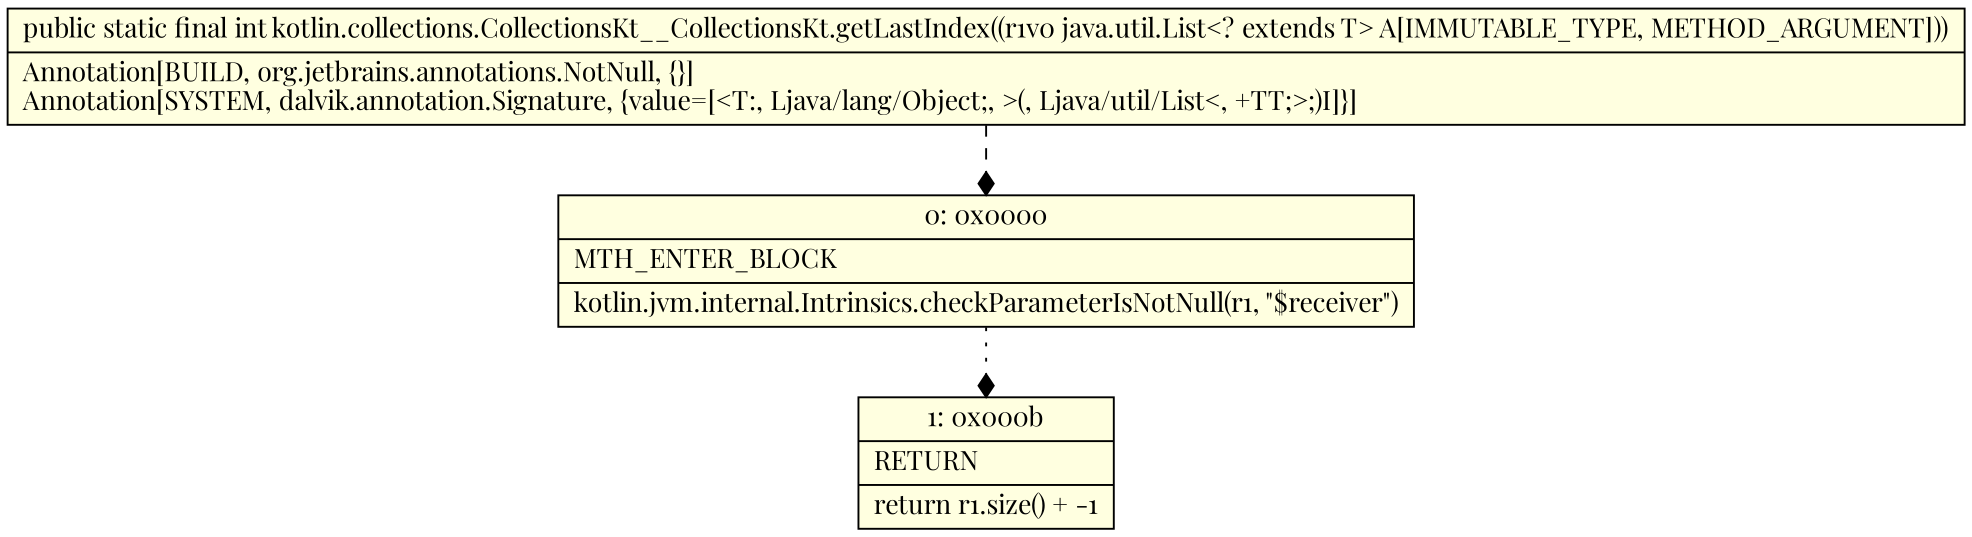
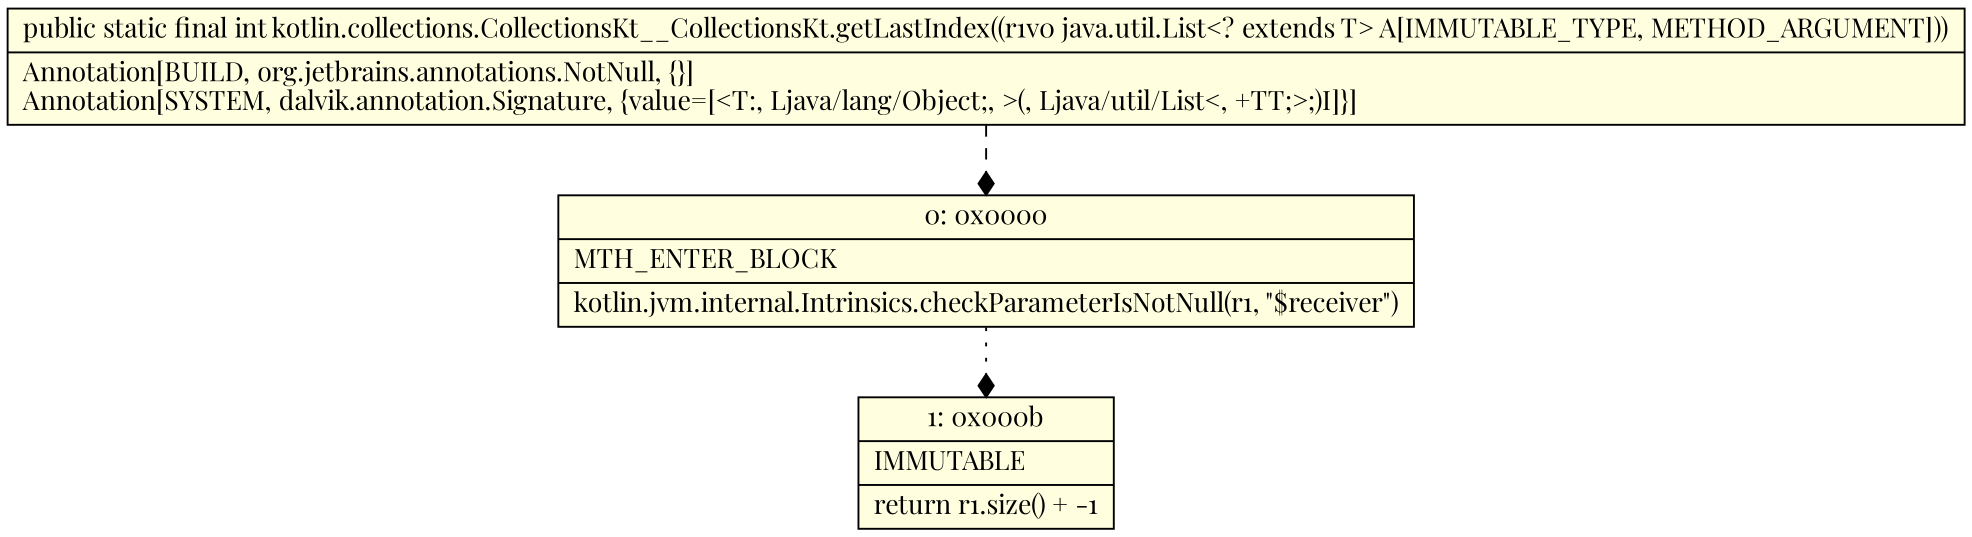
node "1: 0x000b": text "RETURN" -> "IMMUTABLE"
